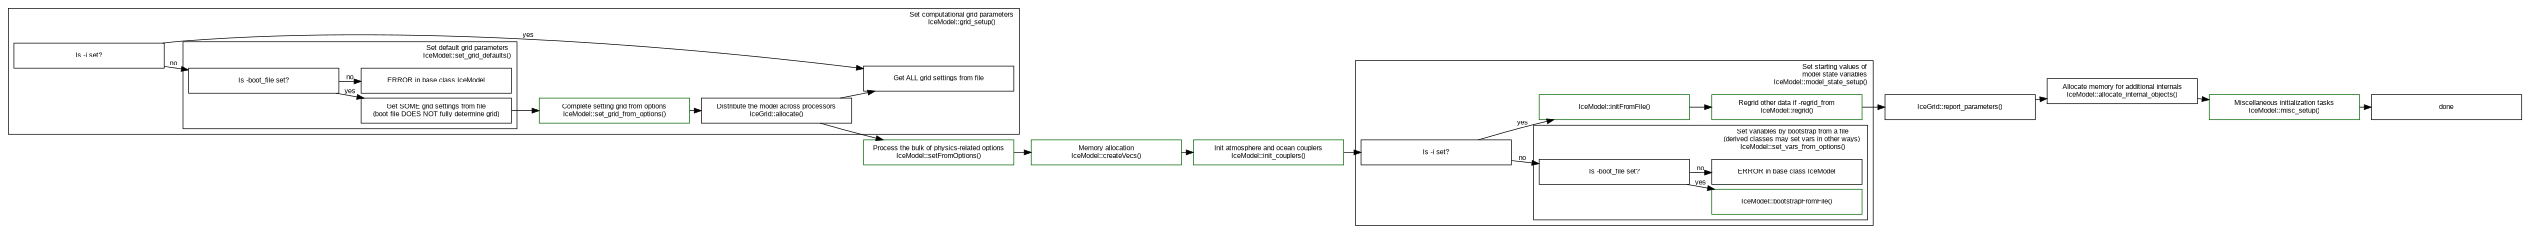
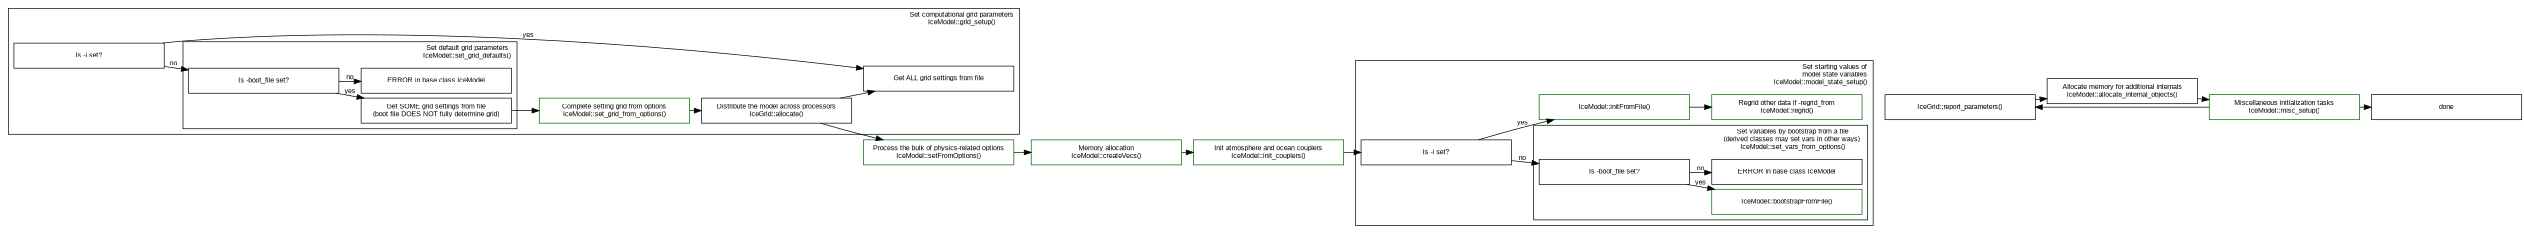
edge "Regrid other data if -regrid_from IceModel::regrid()" -> "IceGrid::report_parameters()": now "Miscellaneous initialization tasks IceModel::misc_setup()" -> "IceGrid::report_parameters()"
